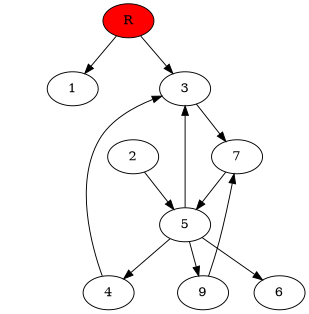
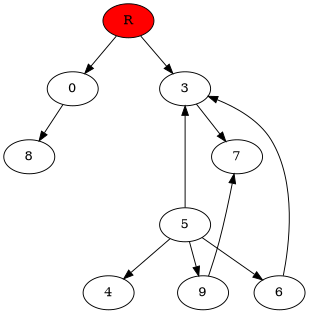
node "1": label "1" -> "0"
node "8": added
node "2": removed
edge "4" -> "3": now "6" -> "3"
edge "7" -> "5": removed
